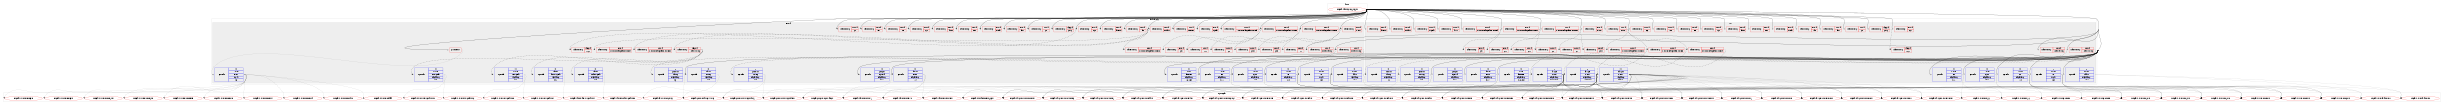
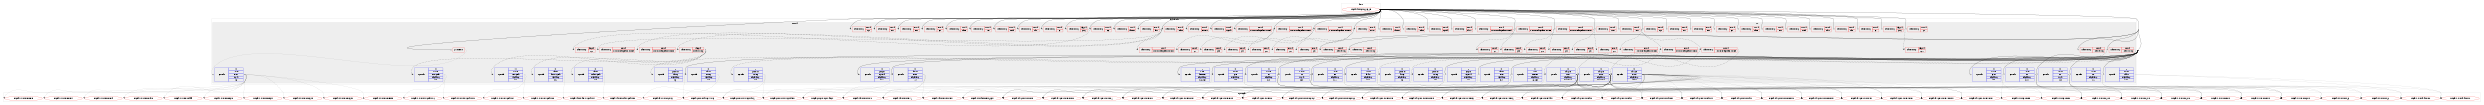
node "portage://dev-lang/python-3.11.0_alpha6": added
